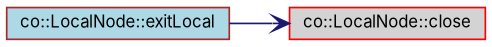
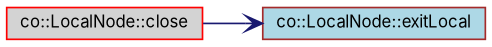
edge "co::LocalNode::exitLocal" -> "co::LocalNode::close": reversed
